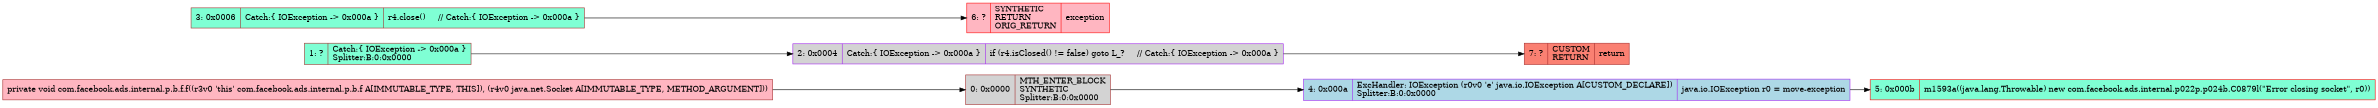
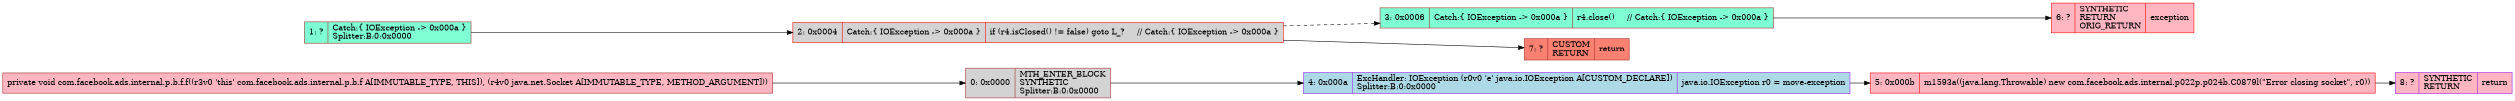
edge "2: 0x0004" -> "3: 0x0006": added
node "2: 0x0004": color purple -> red
node "8: ?": added
node "5: 0x000b": fillcolor aquamarine -> lightpink
